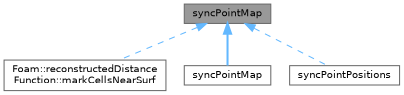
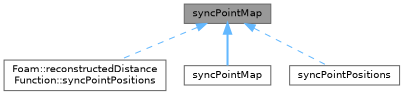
node "Foam::reconstructedDistance Function::markCellsNearSurf": label "Foam::reconstructedDistance Function::markCellsNearSurf" -> "Foam::reconstructedDistance Function::syncPointPositions"
